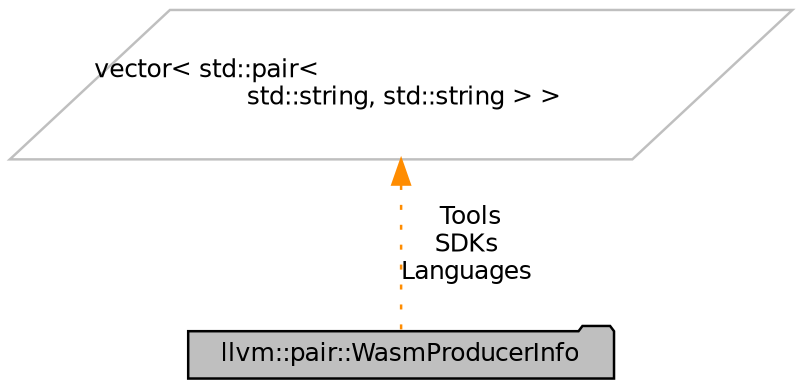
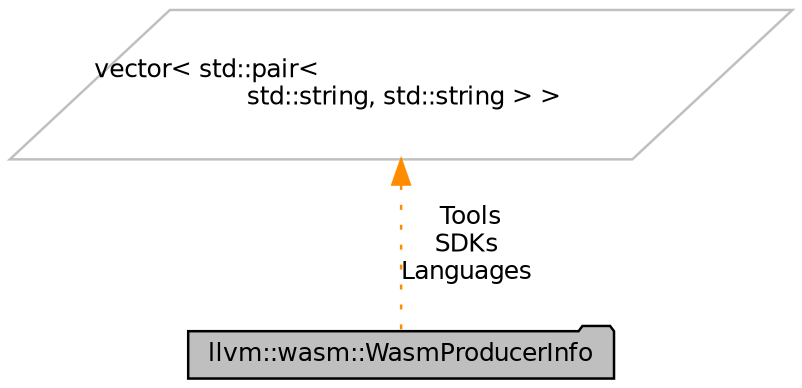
node "llvm::pair::WasmProducerInfo": label "llvm::pair::WasmProducerInfo" -> "llvm::wasm::WasmProducerInfo"
